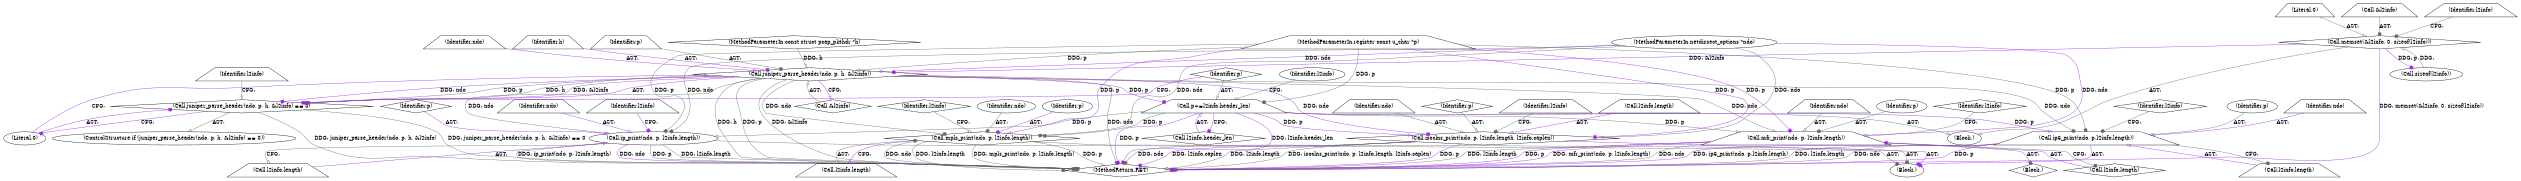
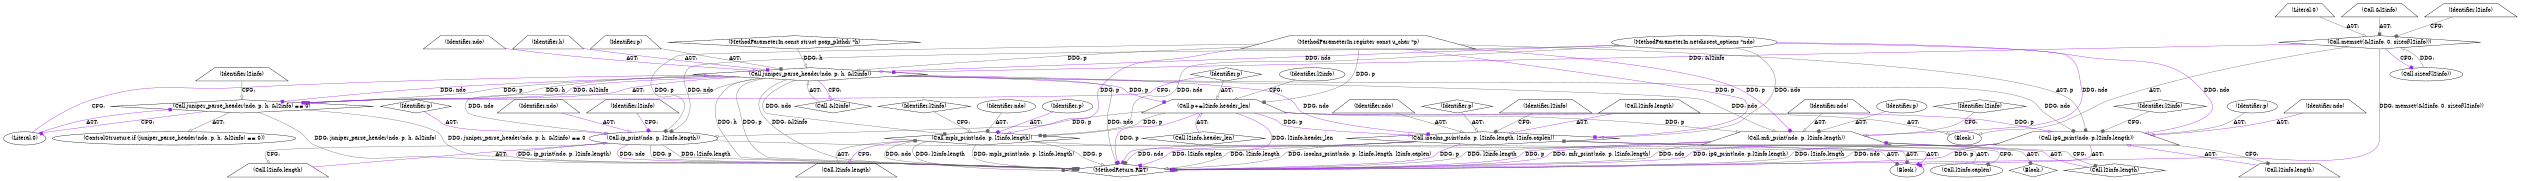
edge "(MethodParameterIn,netdissect_options *ndo)" -> "(Call,ip6_print(ndo, p,l2info.length))": added, label "DDG: ndo"
edge "(Call,memset(&l2info, 0, sizeof(l2info)))" -> "(Call,sizeof(l2info))": label "DDG: p" -> "CFG: "
edge "(MethodParameterIn,register const u_char *p)" -> "(Call,ip6_print(ndo, p,l2info.length))": label "DDG: p" -> "AST: p"
edge "(Call,p+=l2info.header_len)" -> "(Call,l2info.header_len)": removed, label "CFG:"
node "(Call,l2info.caplen)": added
